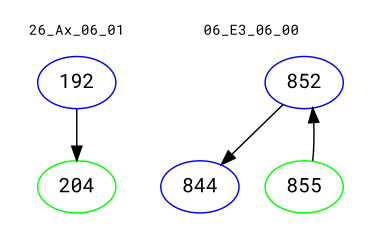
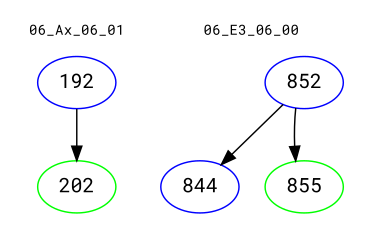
cluster "26_Ax_06_01": label "26_Ax_06_01" -> "06_Ax_06_01"
edge "855" -> "852": reversed
node "204": label "204" -> "202"
